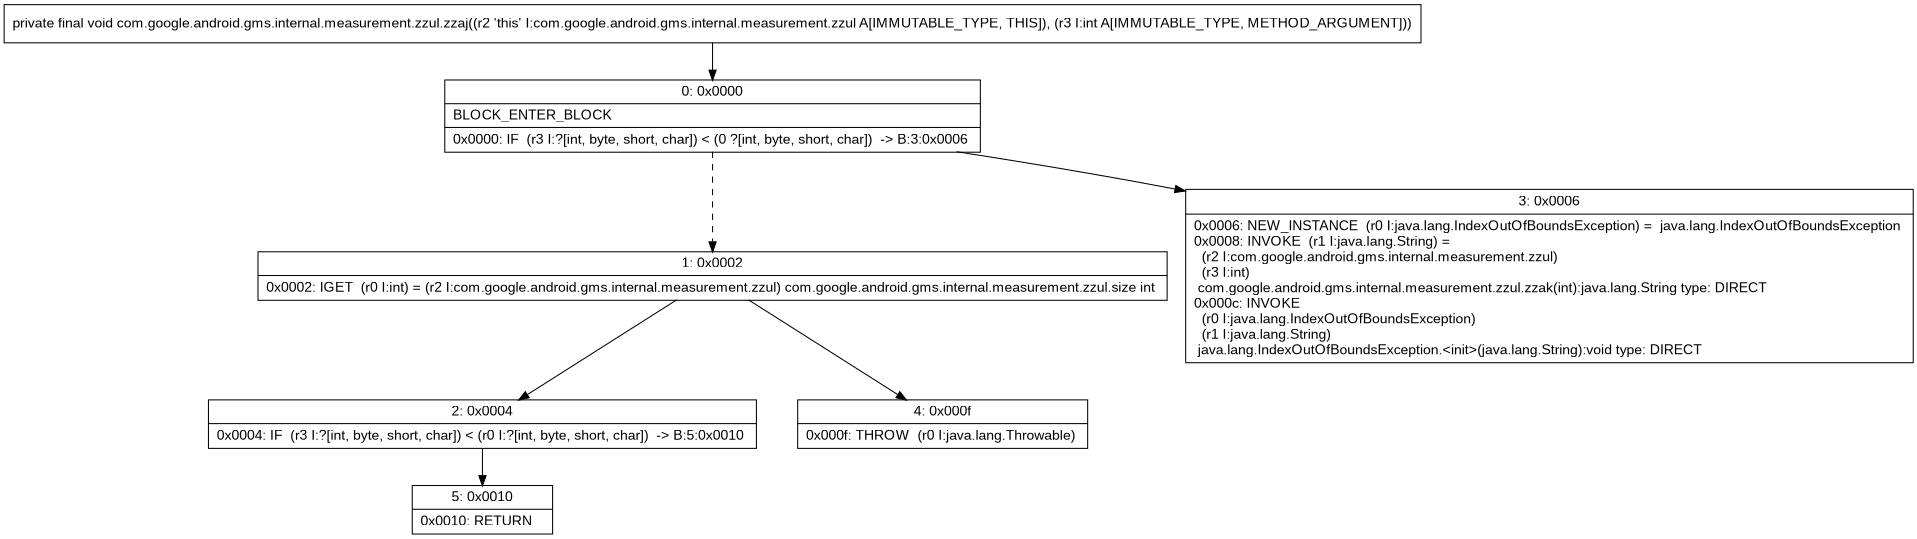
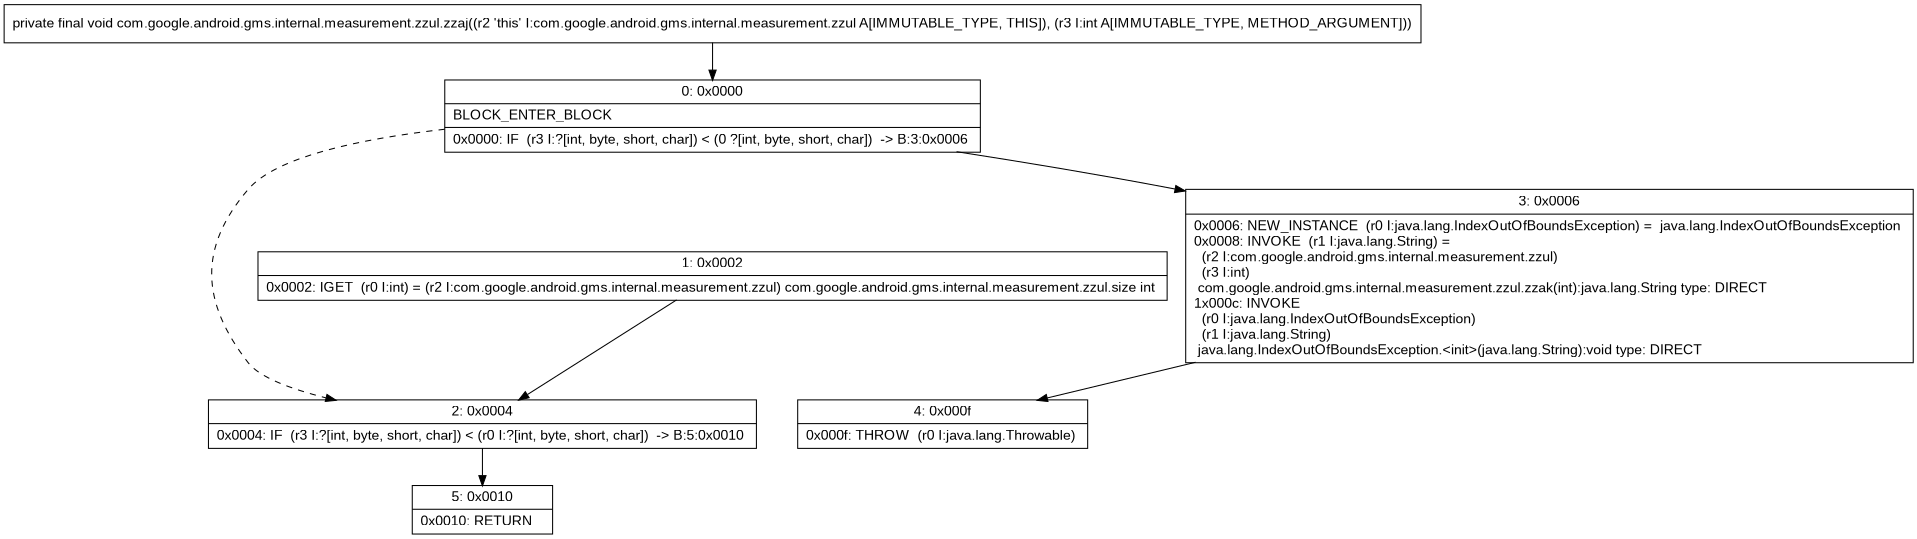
edge "0: 0x0000" -> "1: 0x0002": now "0: 0x0000" -> "2: 0x0004"
node "3: 0x0006": text "0x000c: INVOKE" -> "1x000c: INVOKE"
edge "1: 0x0002" -> "4: 0x000f": now "3: 0x0006" -> "4: 0x000f"
